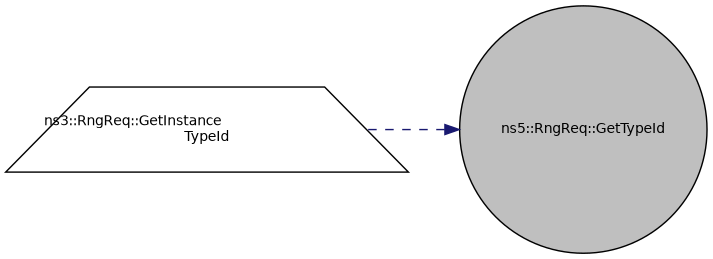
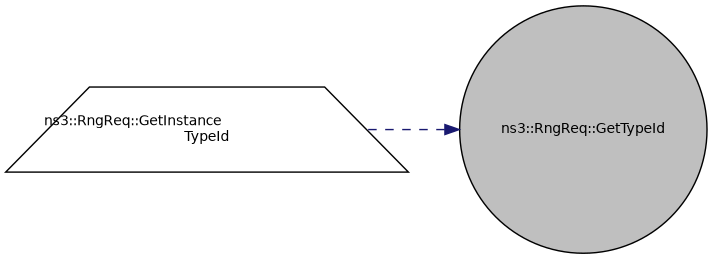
node "ns5::RngReq::GetTypeId": label "ns5::RngReq::GetTypeId" -> "ns3::RngReq::GetTypeId"
